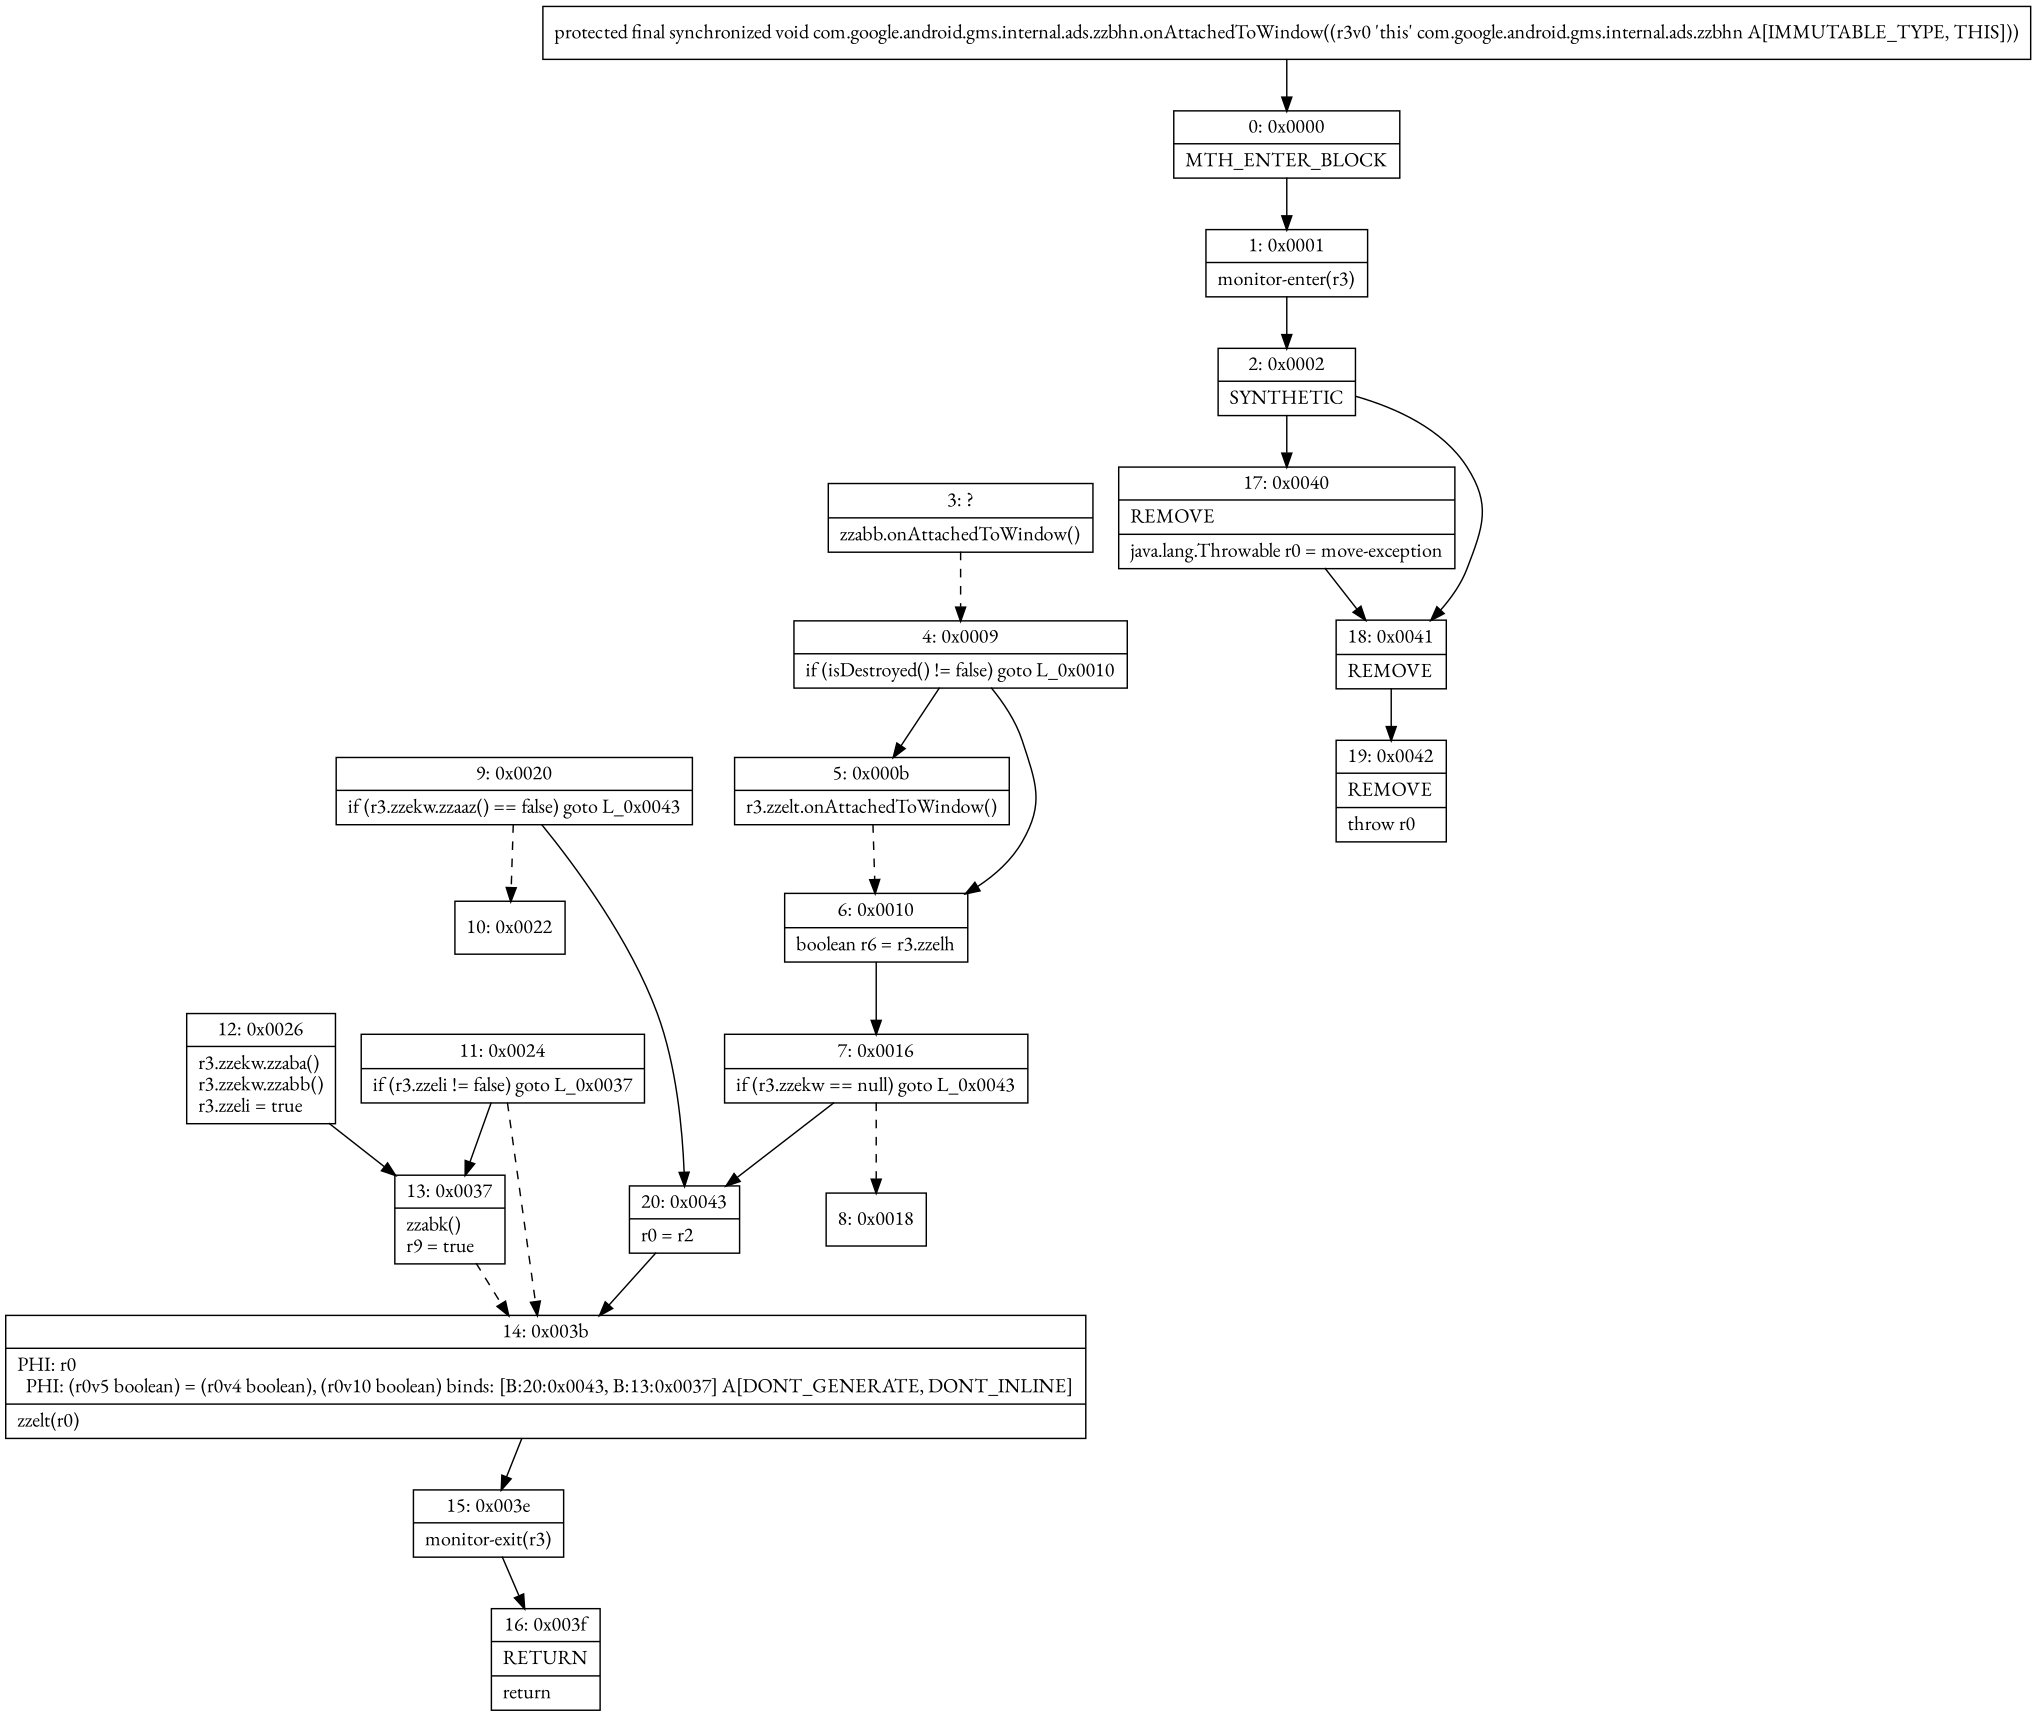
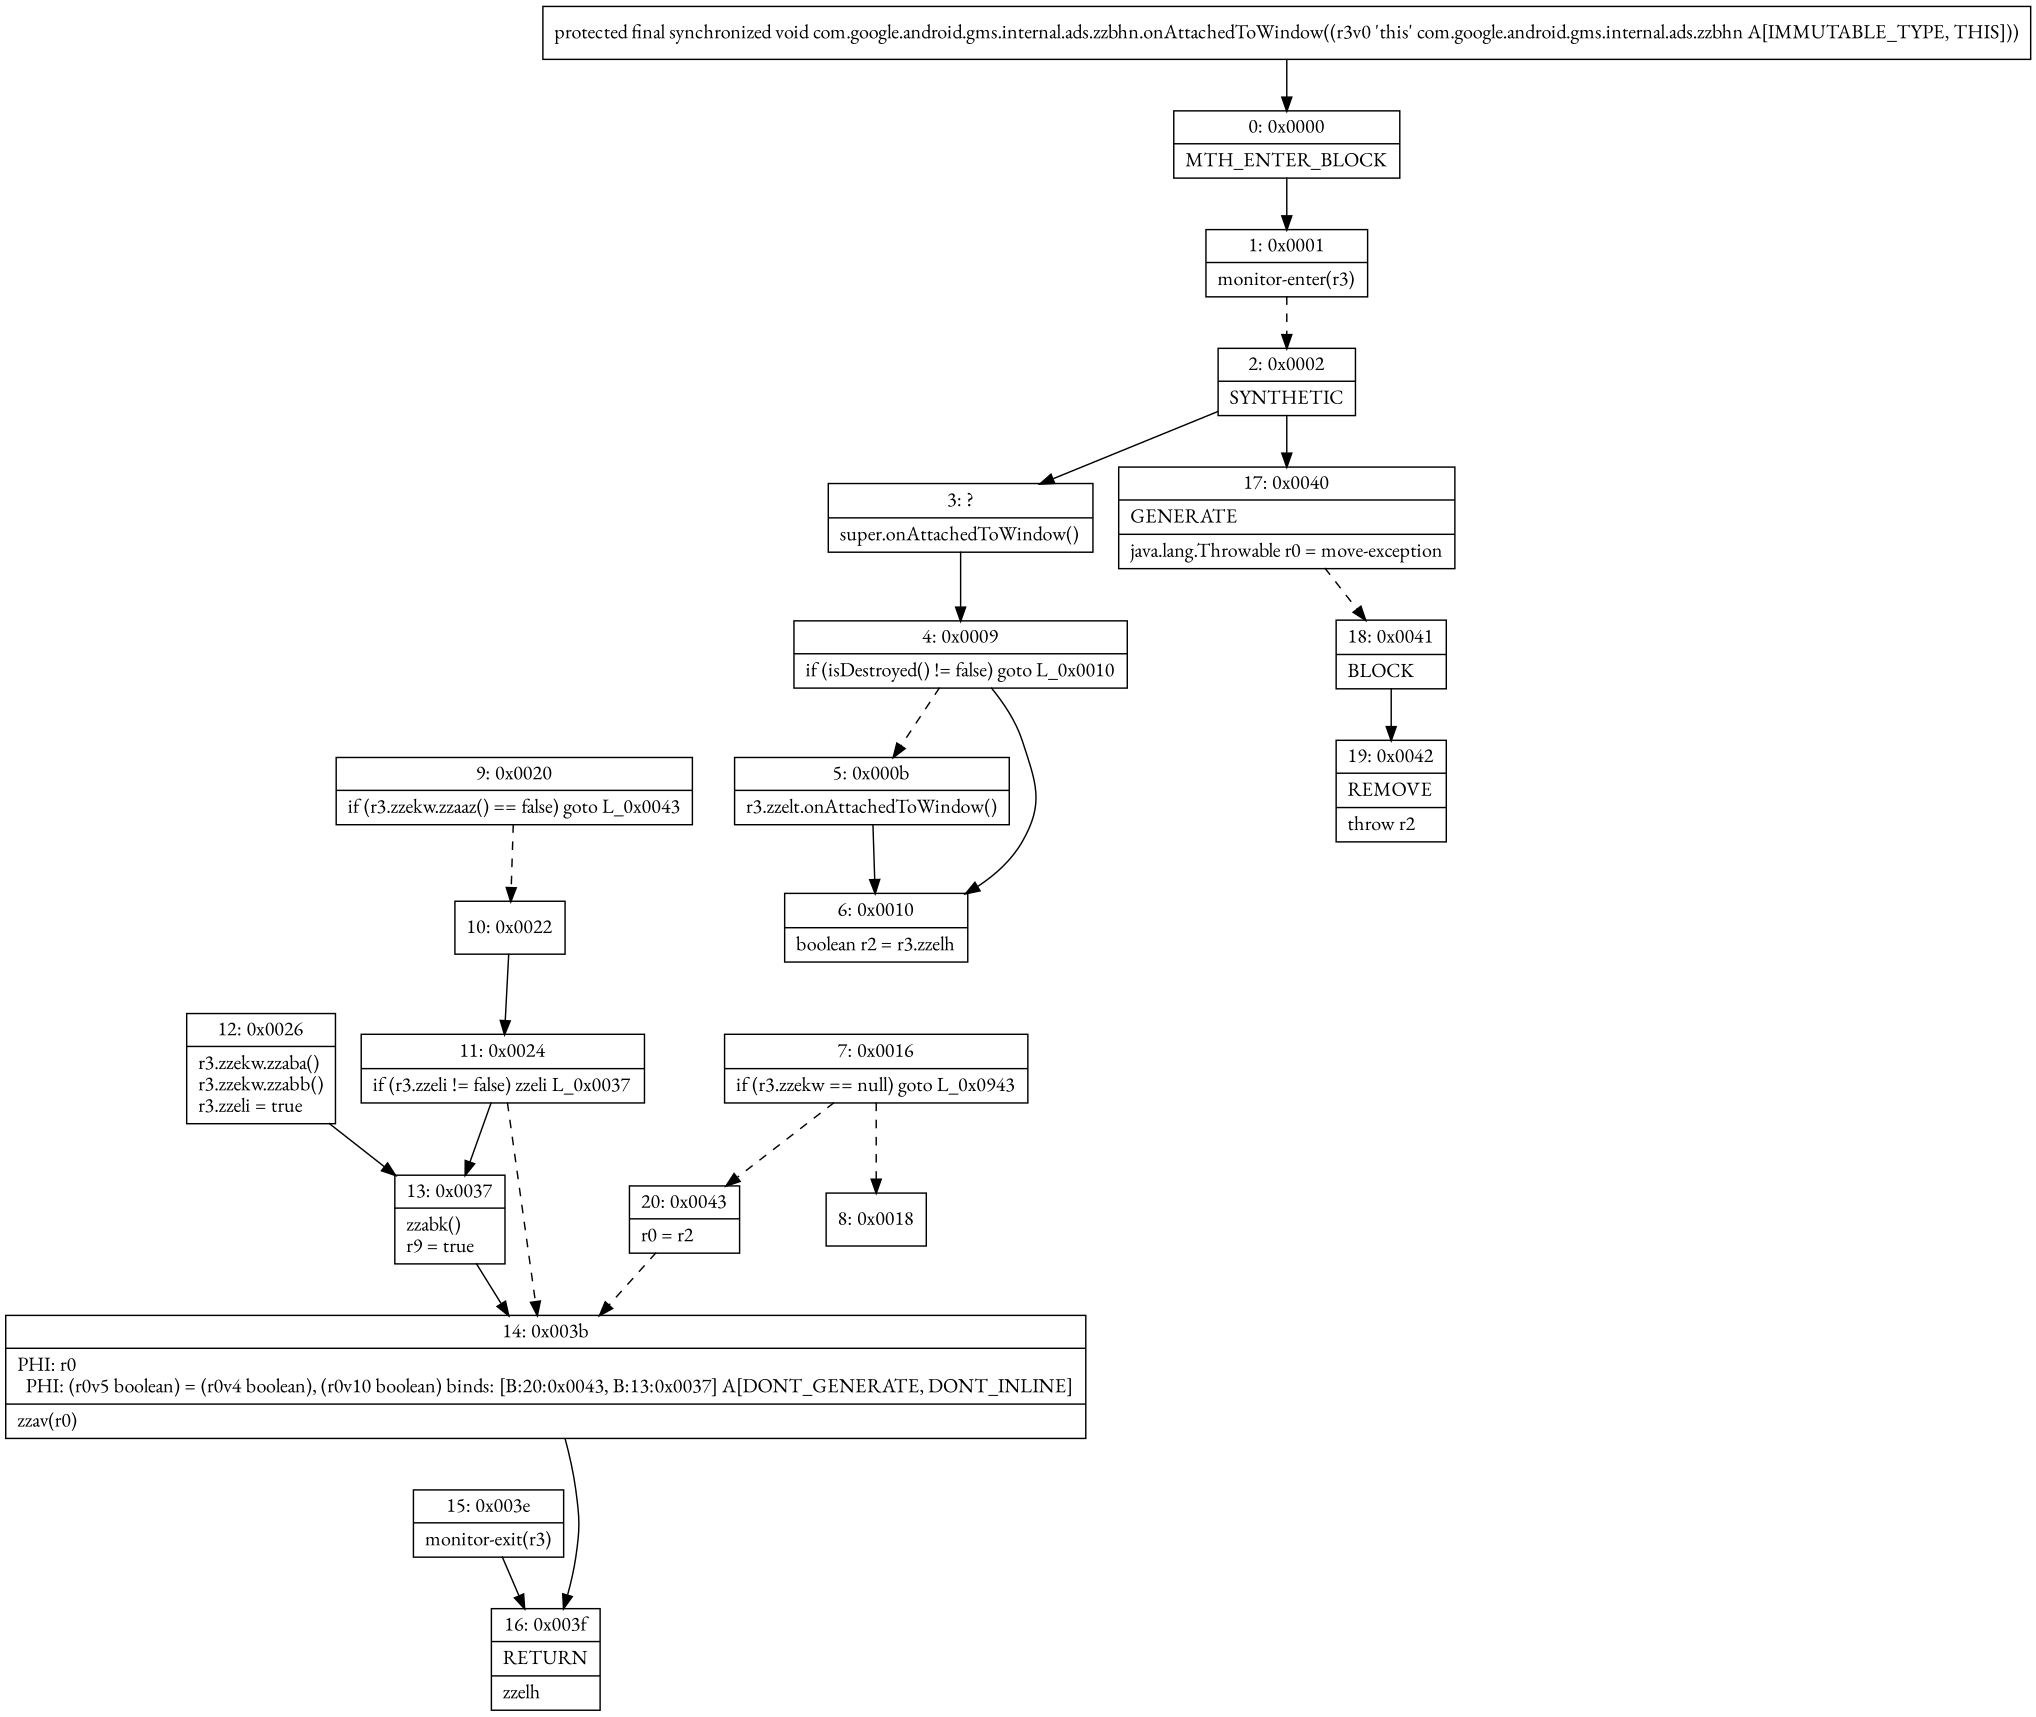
edge "1: 0x0001" -> "2: 0x0002": style solid -> dashed
edge "2: 0x0002" -> "18: 0x0041": now "2: 0x0002" -> "3: ?"
node "17: 0x0040": text "REMOVE" -> "GENERATE"
node "3: ?": text "zzabb.onAttachedToWindow()" -> "super.onAttachedToWindow()"
edge "3: ?" -> "4: 0x0009": style dashed -> solid
edge "17: 0x0040" -> "18: 0x0041": style solid -> dashed
node "18: 0x0041": text "REMOVE" -> "BLOCK"
edge "4: 0x0009" -> "5: 0x000b": style solid -> dashed
node "19: 0x0042": text "throw r0" -> "throw r2"
edge "5: 0x000b" -> "6: 0x0010": style dashed -> solid
node "6: 0x0010": text "boolean r6 = r3.zzelh" -> "boolean r2 = r3.zzelh"
edge "9: 0x0020" -> "20: 0x0043": removed
edge "10: 0x0022" -> "11: 0x0024": added
edge "6: 0x0010" -> "7: 0x0016": removed
node "11: 0x0024": text "if (r3.zzeli != false) goto L_0x0037" -> "if (r3.zzeli != false) zzeli L_0x0037"
node "7: 0x0016": text "if (r3.zzekw == null) goto L_0x0043" -> "if (r3.zzekw == null) goto L_0x0943"
edge "7: 0x0016" -> "20: 0x0043": style solid -> dashed
edge "20: 0x0043" -> "14: 0x003b": style solid -> dashed
edge "13: 0x0037" -> "14: 0x003b": style dashed -> solid
node "14: 0x003b": text "zzelt(r0)" -> "zzav(r0)"
edge "14: 0x003b" -> "15: 0x003e": now "14: 0x003b" -> "16: 0x003f"
node "16: 0x003f": text "return" -> "zzelh"
